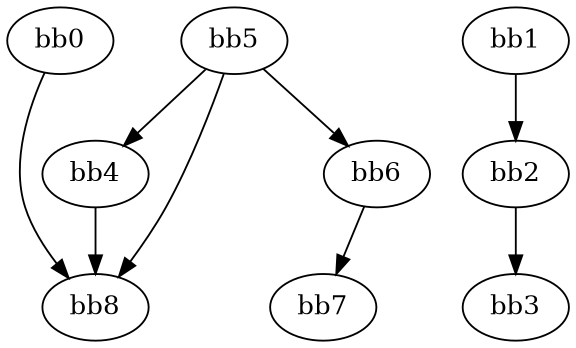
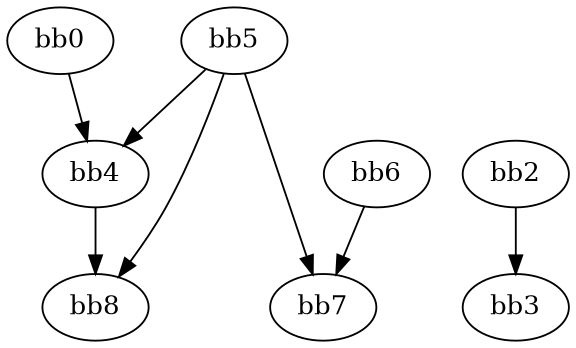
node "bb1": removed
edge "bb5" -> "bb6": now "bb5" -> "bb7"
edge "bb0" -> "bb8": now "bb0" -> "bb4"
